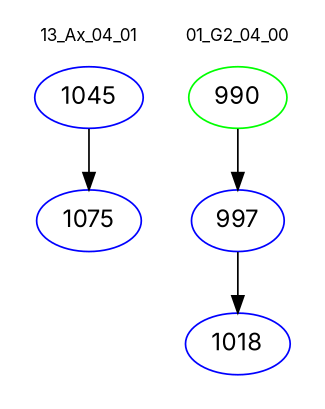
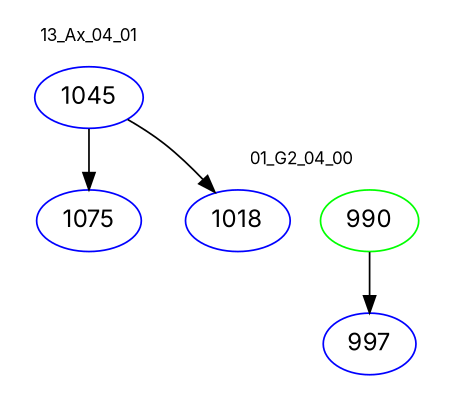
edge "997" -> "1018": now "1045" -> "1018"
